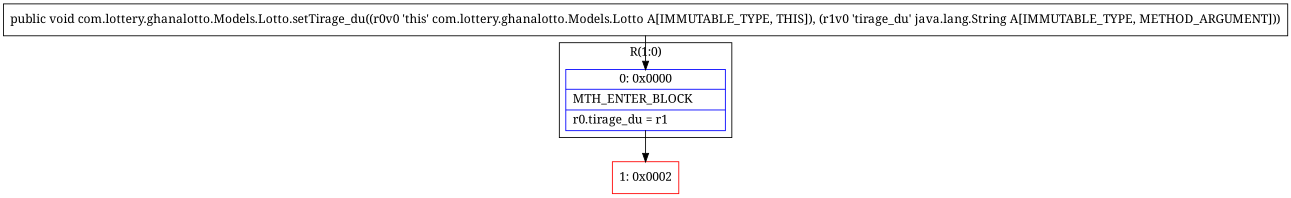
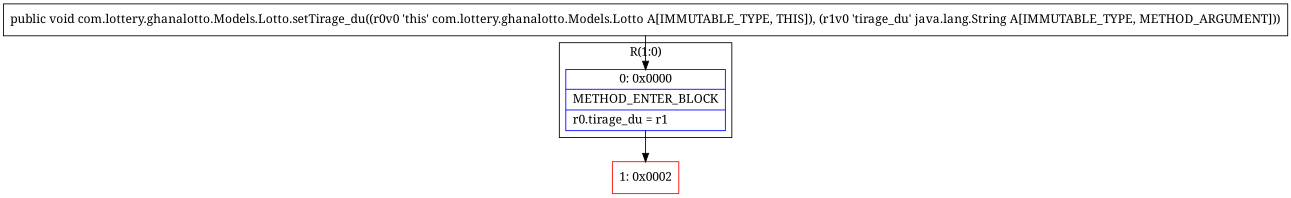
node "0: 0x0000": text "MTH_ENTER_BLOCK" -> "METHOD_ENTER_BLOCK"
